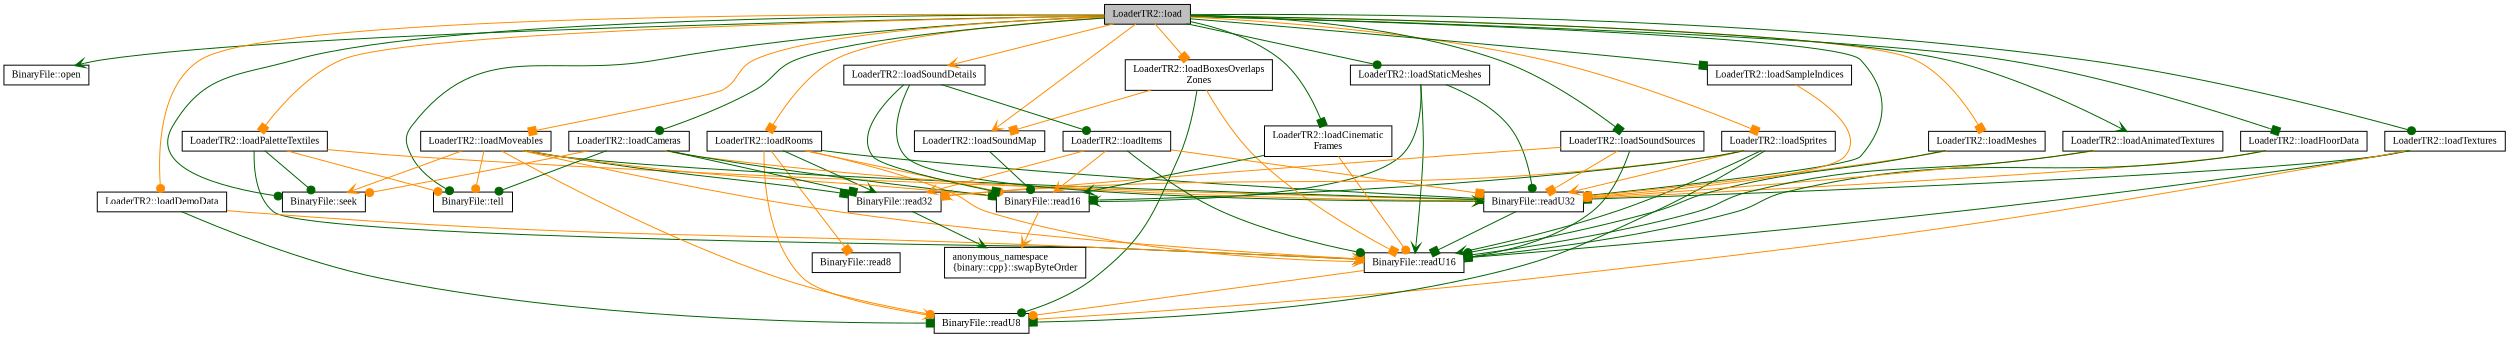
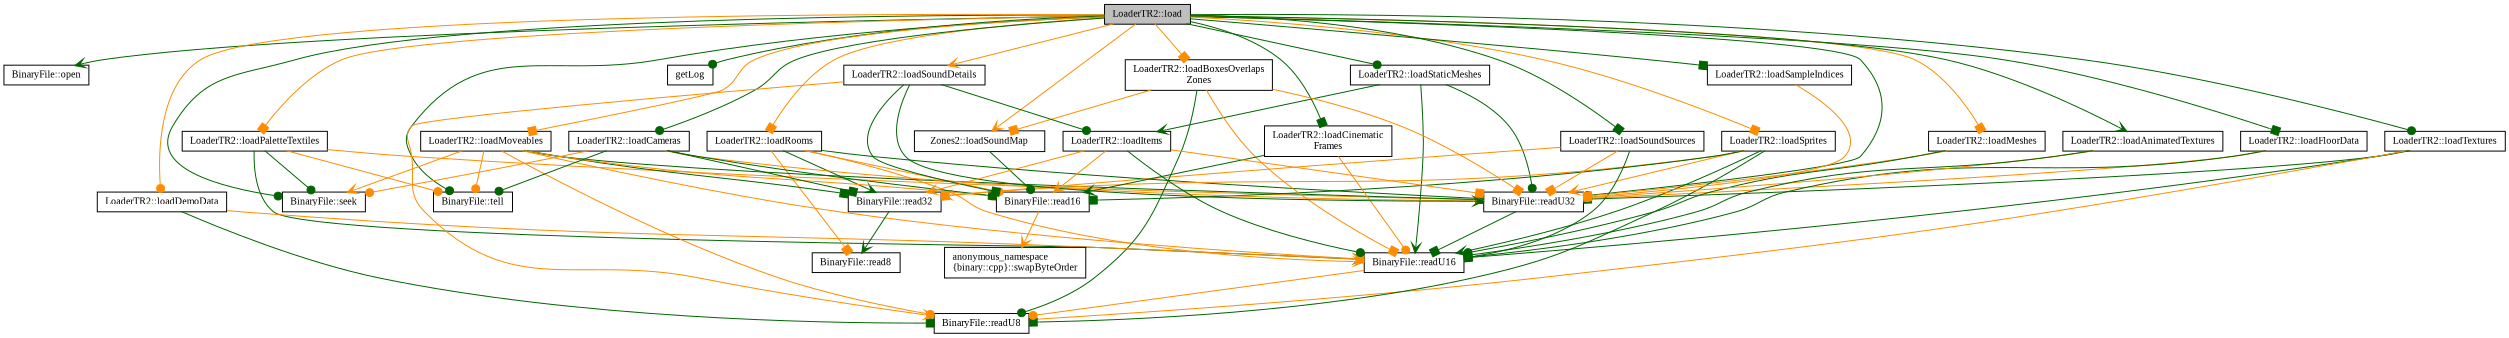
node "getLog": added
edge "LoaderTR2::loadBoxesOverlaps Zones" -> "BinaryFile::readU32": added
node "LoaderTR2::loadSoundMap": label "LoaderTR2::loadSoundMap" -> "Zones2::loadSoundMap"
edge "LoaderTR2::loadStaticMeshes" -> "BinaryFile::read16": now "LoaderTR2::loadStaticMeshes" -> "LoaderTR2::loadItems"
edge "BinaryFile::read32" -> "anonymous_namespace {binary::cpp}::swapByteOrder": now "BinaryFile::read32" -> "BinaryFile::read8"
edge "LoaderTR2::loadRooms" -> "BinaryFile::readU8": now "LoaderTR2::loadSoundDetails" -> "BinaryFile::readU8"
